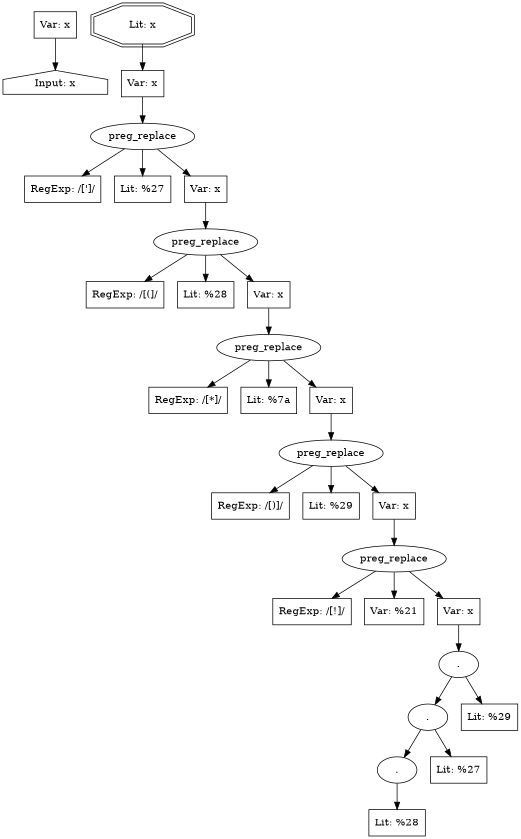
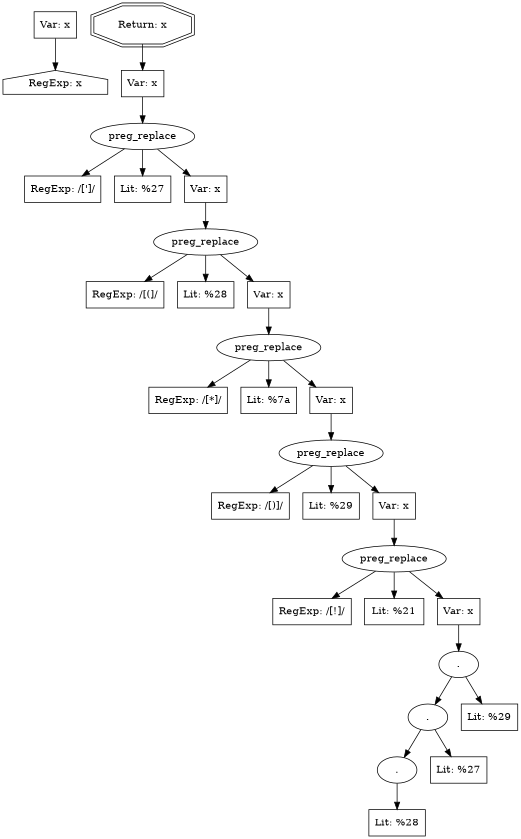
node "Lit: x": label "Lit: x" -> "Return: x"
node "Input: x": label "Input: x" -> "RegExp: x"
node "Var: %21": label "Var: %21" -> "Lit: %21"
